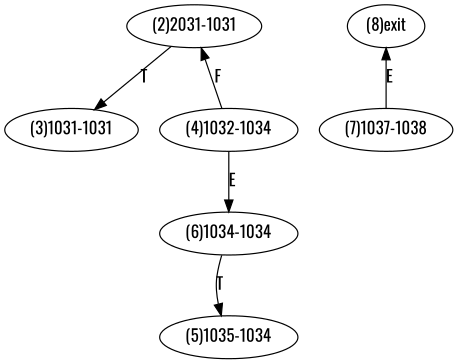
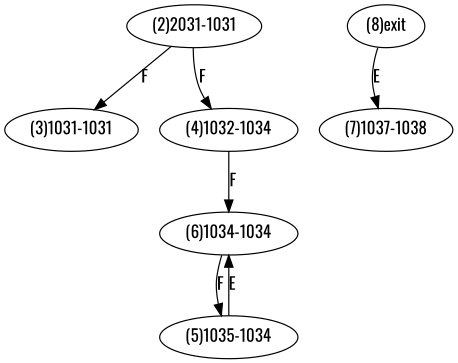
edge "(2)2031-1031" -> "(3)1031-1031": label "T" -> "F"
edge "(4)1032-1034" -> "(2)2031-1031": reversed
edge "(7)1037-1038" -> "(8)exit": reversed
edge "(4)1032-1034" -> "(6)1034-1034": label "E" -> "F"
edge "(6)1034-1034" -> "(5)1035-1034": label "T" -> "F"
edge "(5)1035-1034" -> "(6)1034-1034": added, label "E"
